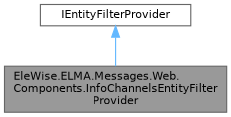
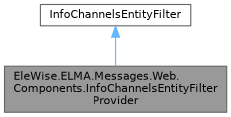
node "IEntityFilterProvider": label "IEntityFilterProvider" -> "InfoChannelsEntityFilter"
